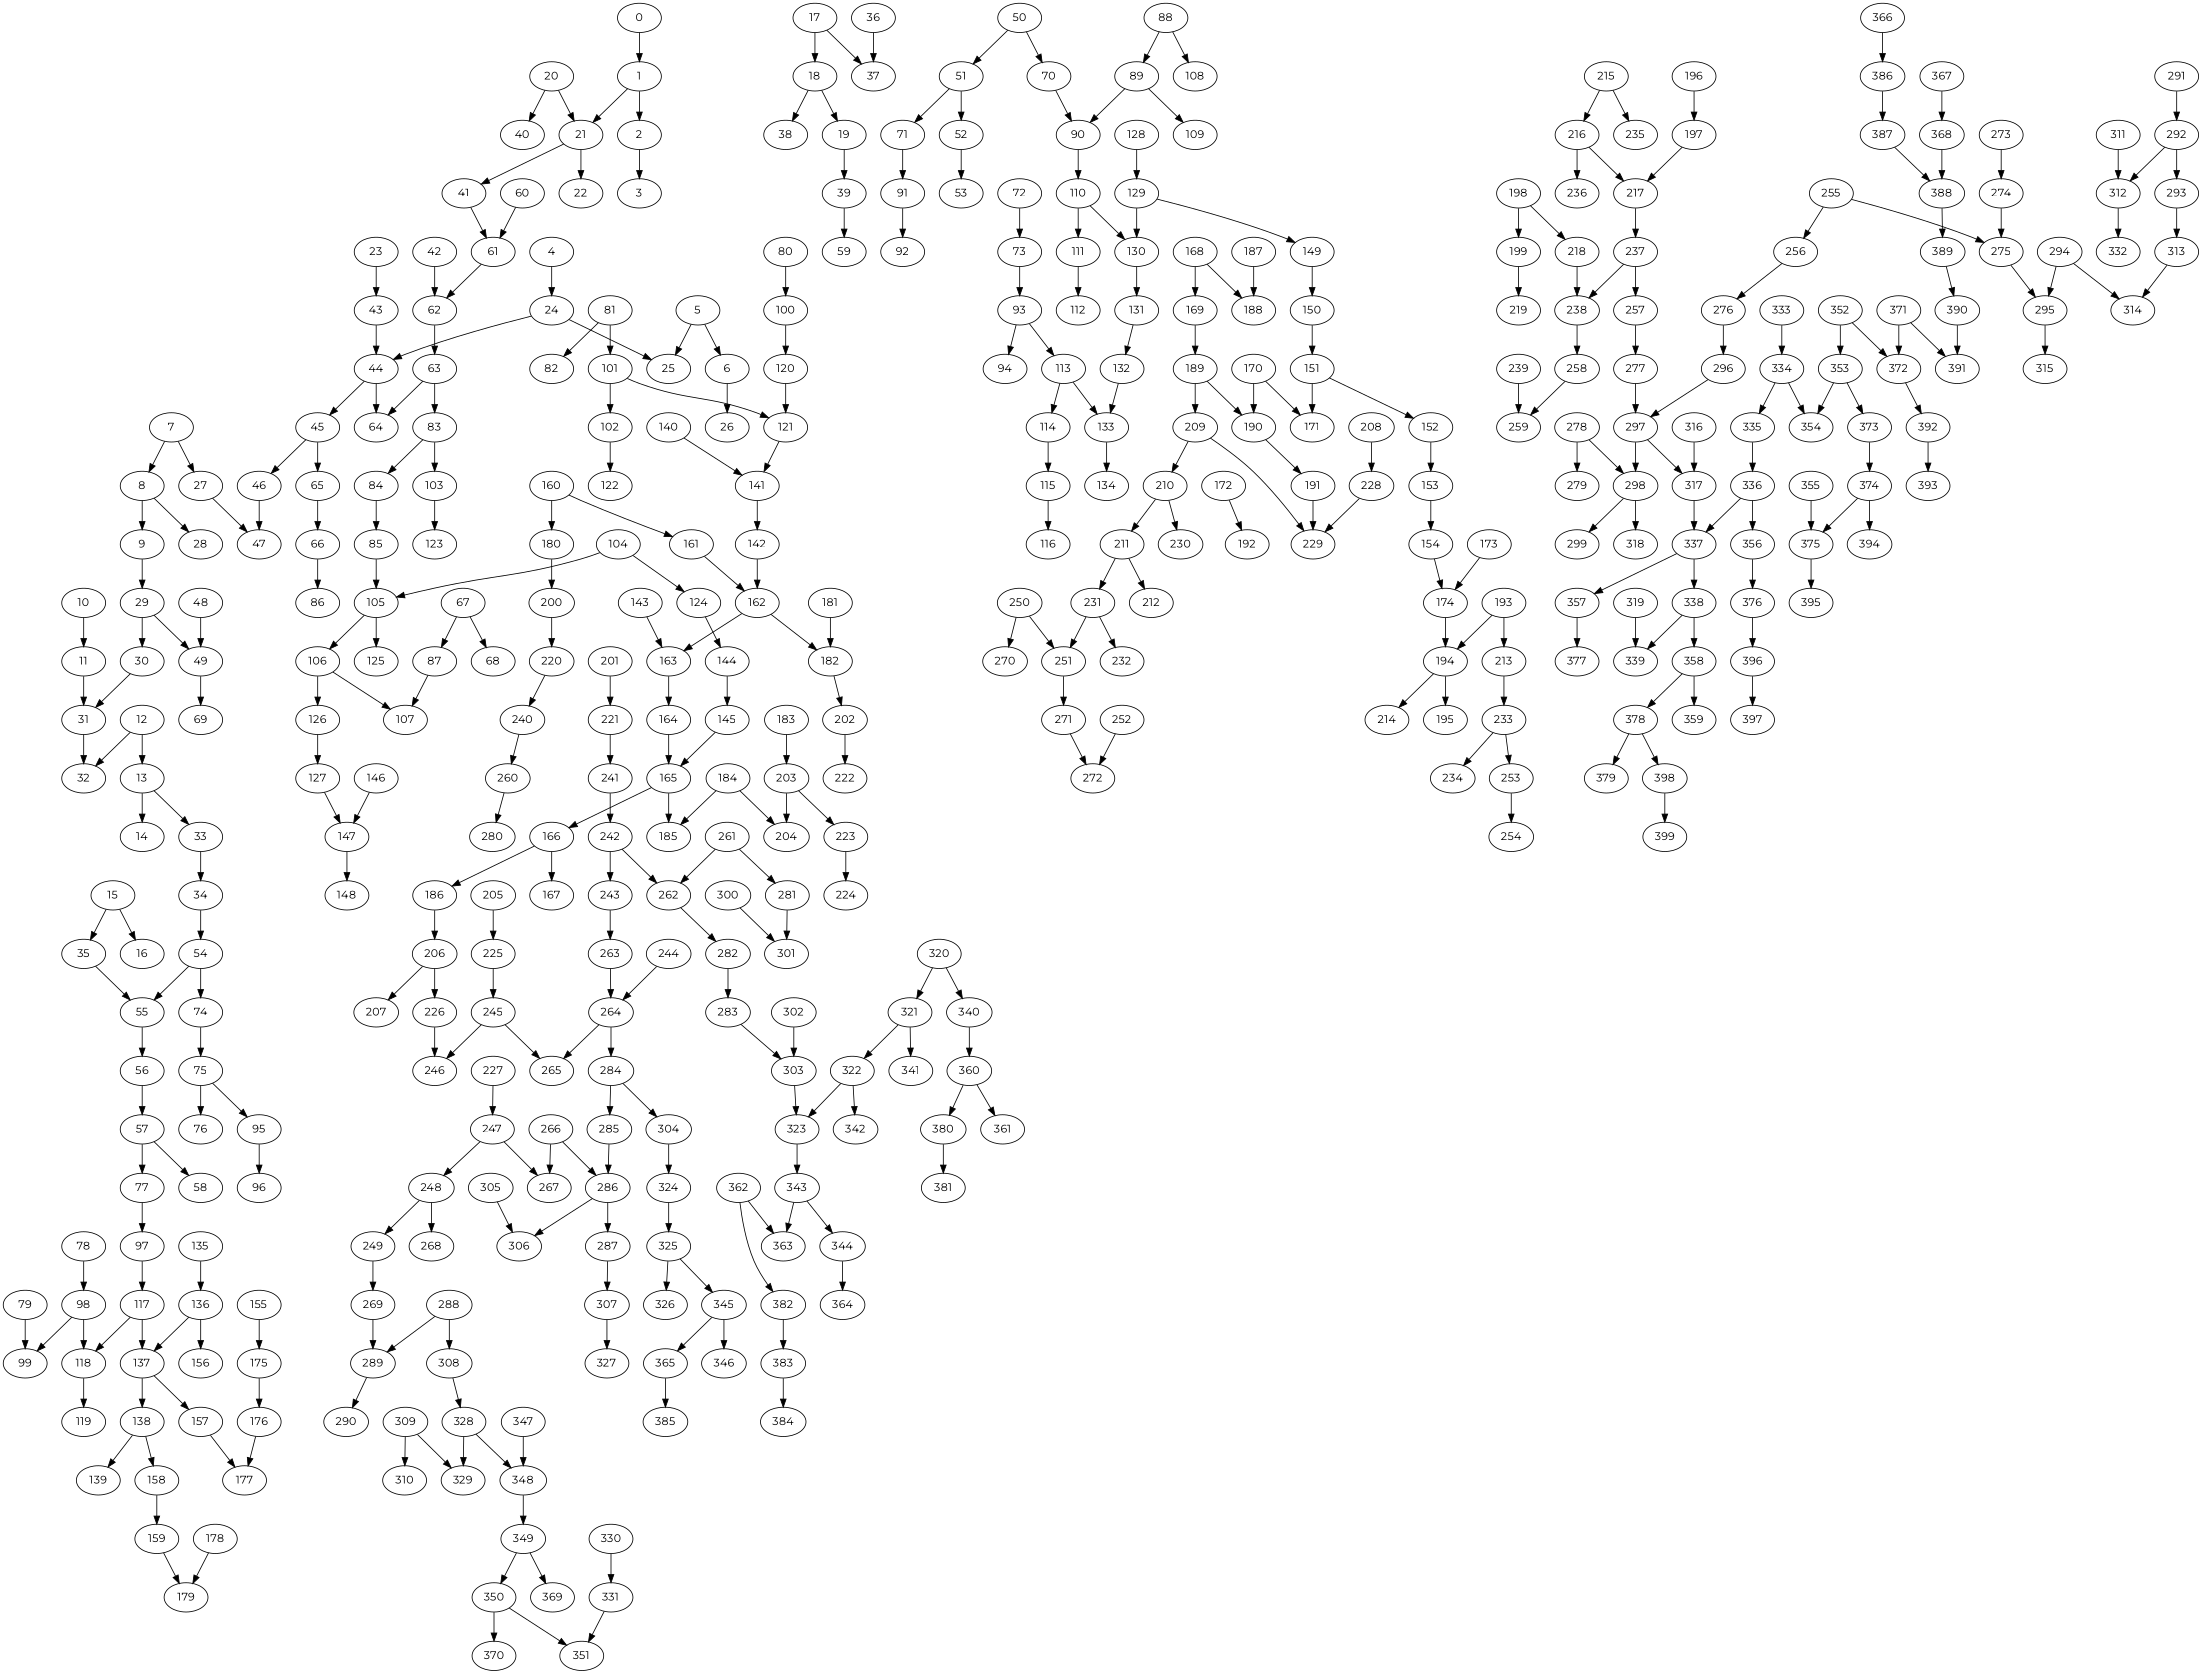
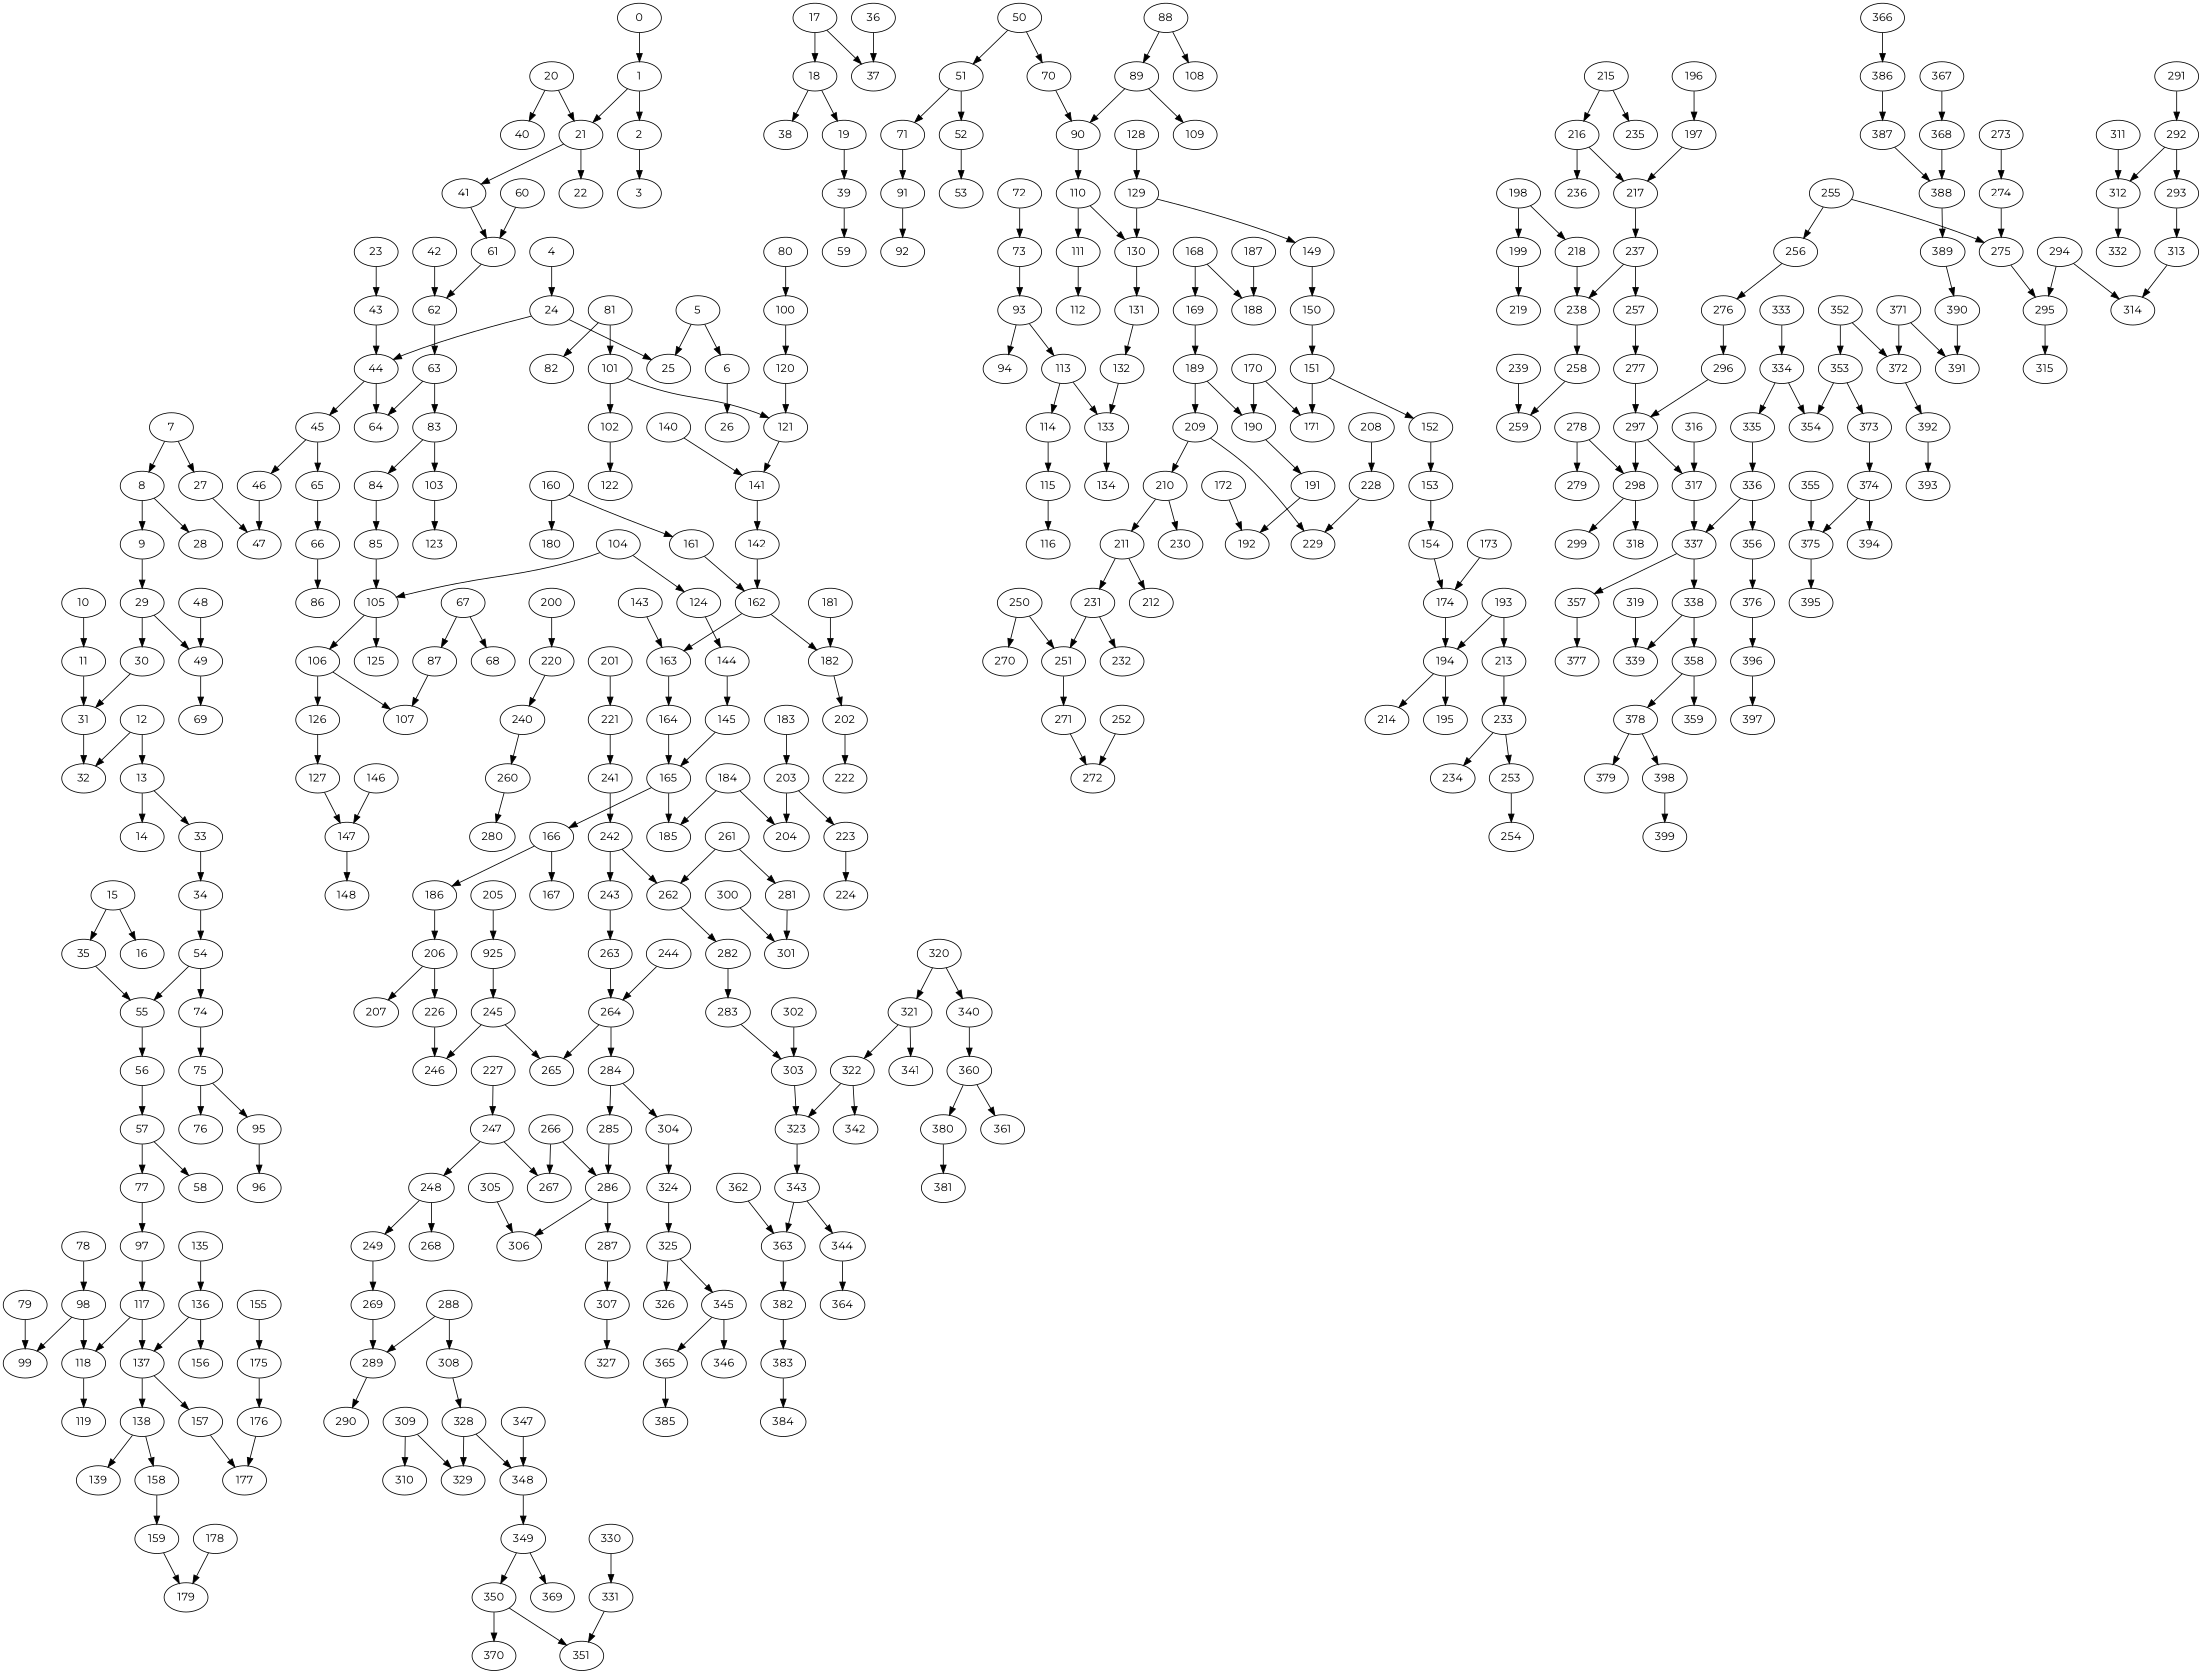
edge "191" -> "229": now "191" -> "192"
edge "180" -> "200": removed
node "225": label "225" -> "925"
edge "362" -> "382": now "363" -> "382"
